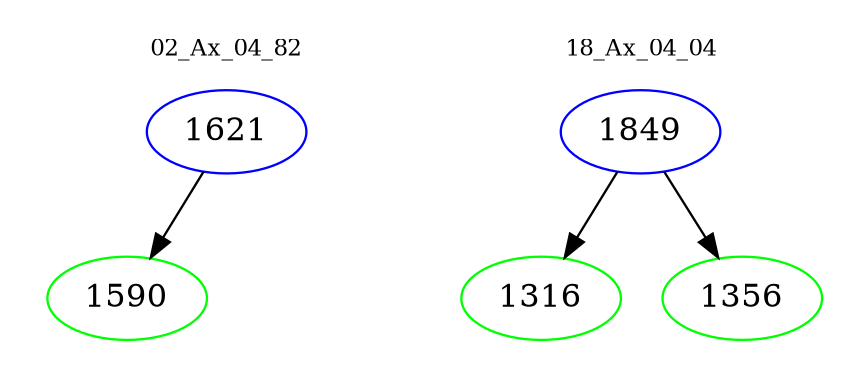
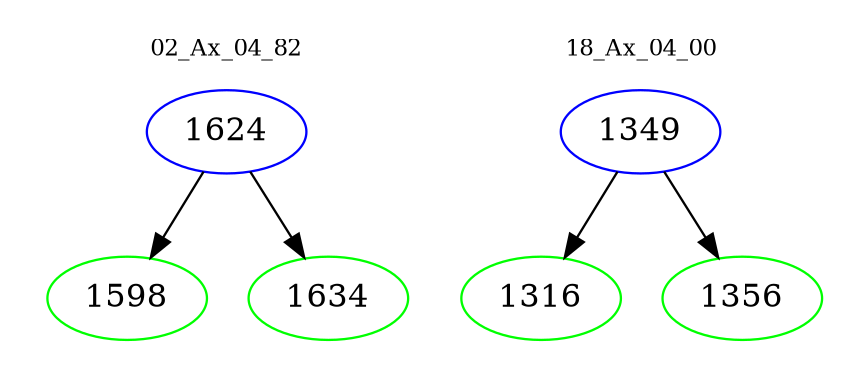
cluster "18_Ax_04_04": label "18_Ax_04_04" -> "18_Ax_04_00"
node "1621": label "1621" -> "1624"
node "1849": label "1849" -> "1349"
node "1590": label "1590" -> "1598"
node "1634": added
